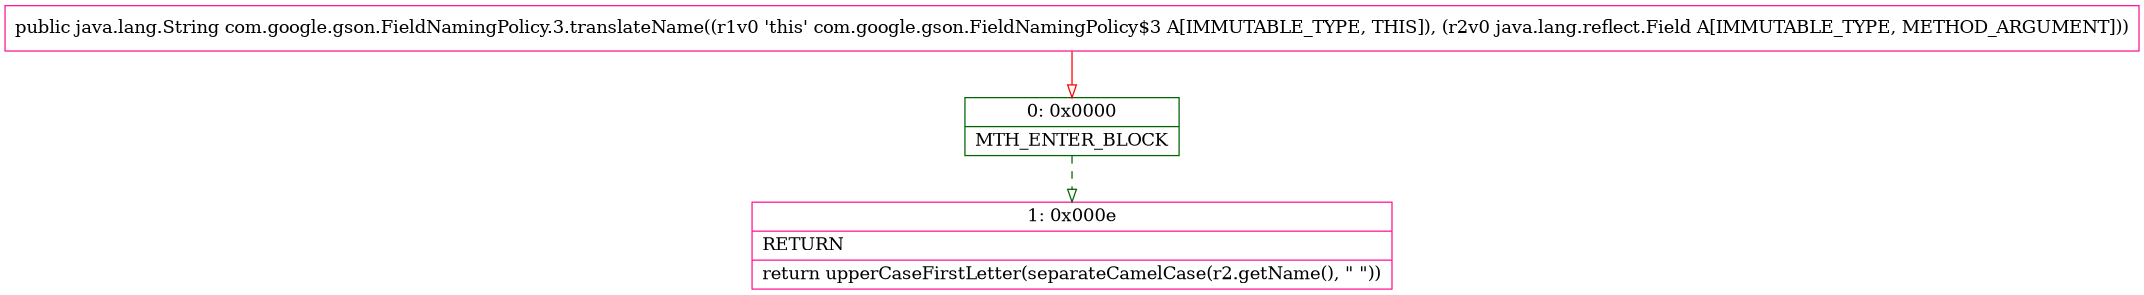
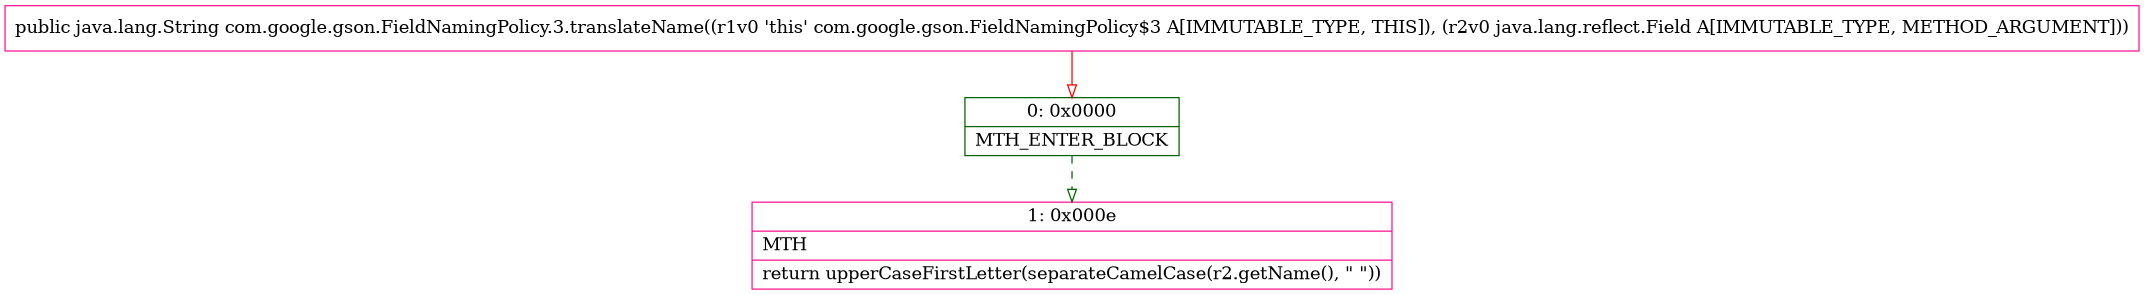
node "1: 0x000e": text "RETURN" -> "MTH"
